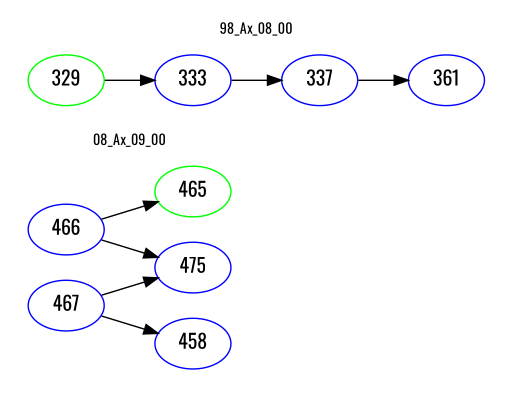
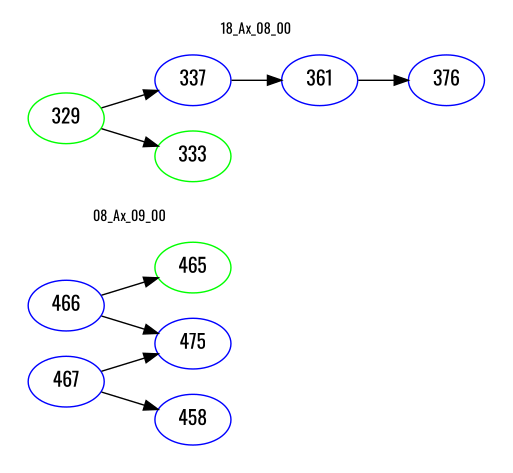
cluster "98_Ax_08_00": label "98_Ax_08_00" -> "18_Ax_08_00"
node "333": color blue -> green
edge "333" -> "337": now "329" -> "337"
node "376": added
